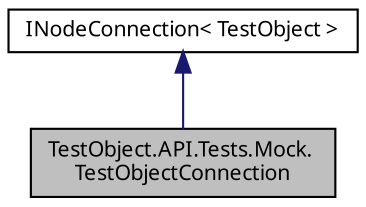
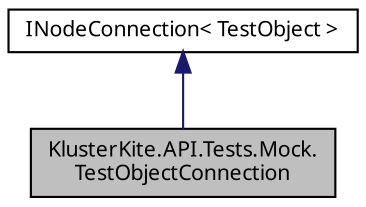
node "TestObject.API.Tests.Mock. TestObjectConnection": label "TestObject.API.Tests.Mock. TestObjectConnection" -> "KlusterKite.API.Tests.Mock. TestObjectConnection"
